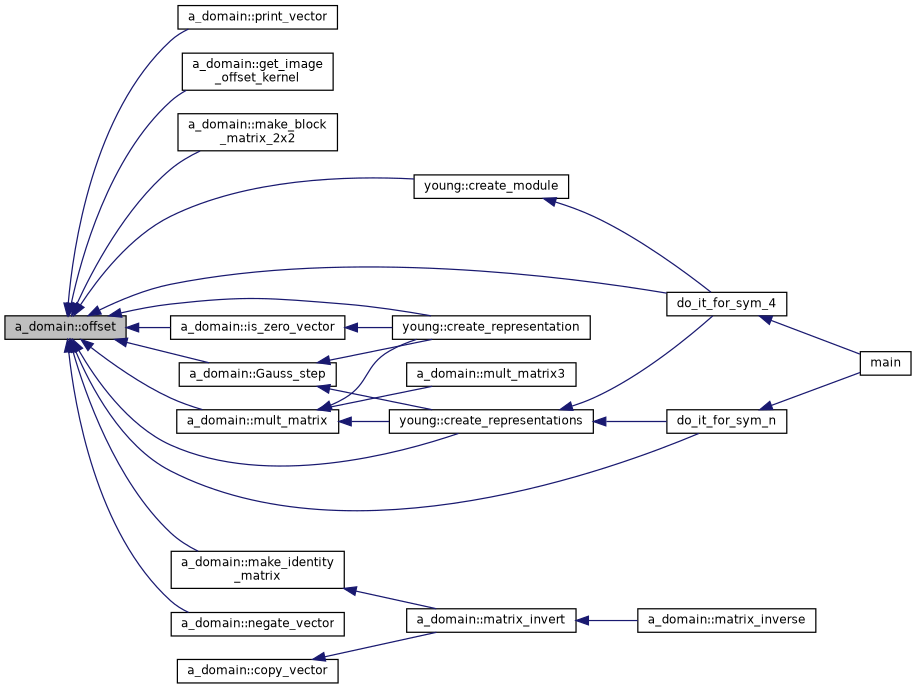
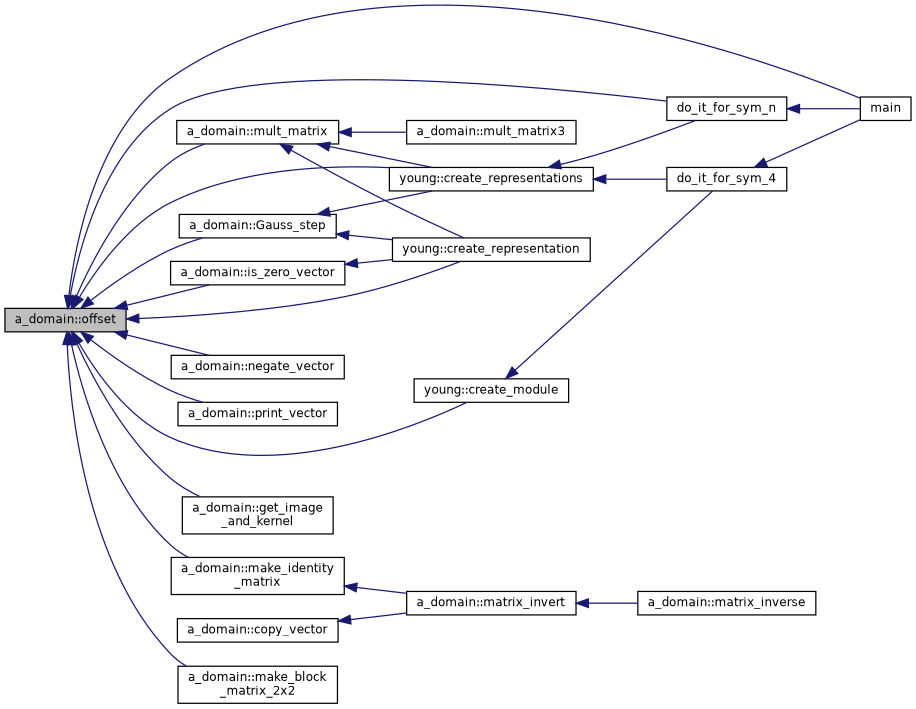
node "a_domain::get_image _offset_kernel": label "a_domain::get_image _offset_kernel" -> "a_domain::get_image _and_kernel"
edge "do_it_for_sym_4" -> "a_domain::offset": now "main" -> "a_domain::offset"
